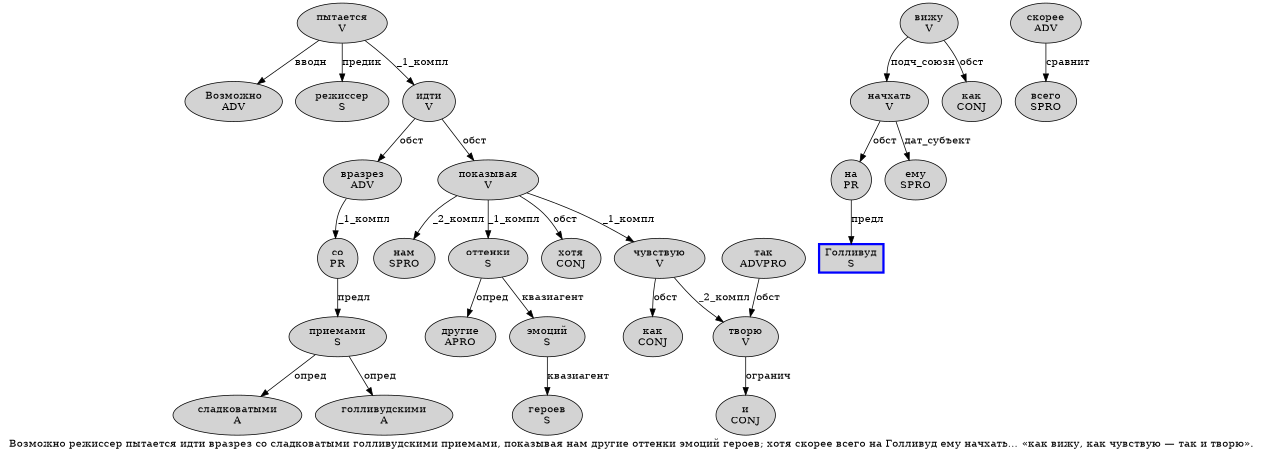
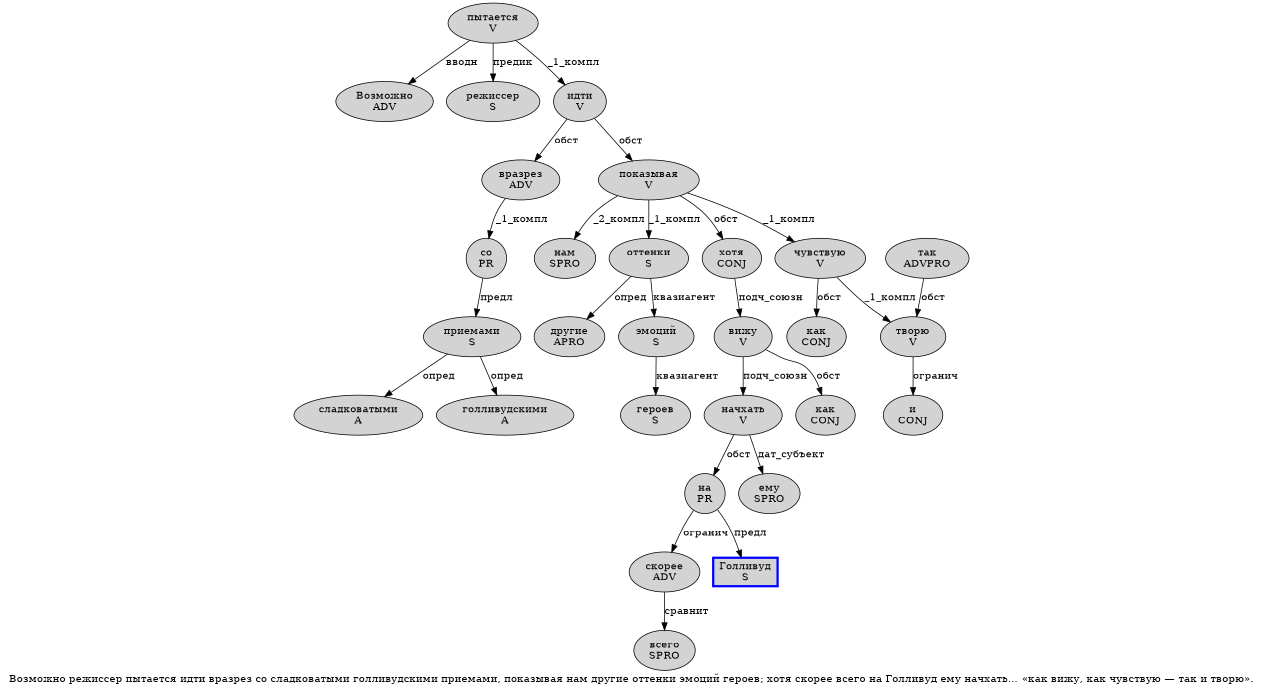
edge "хотя CONJ" -> "вижу V": added, label "подч_союзн"
edge "чувствую V" -> "творю V": label "_2_компл" -> "_1_компл"
edge "на PR" -> "скорее ADV": added, label "огранич"
